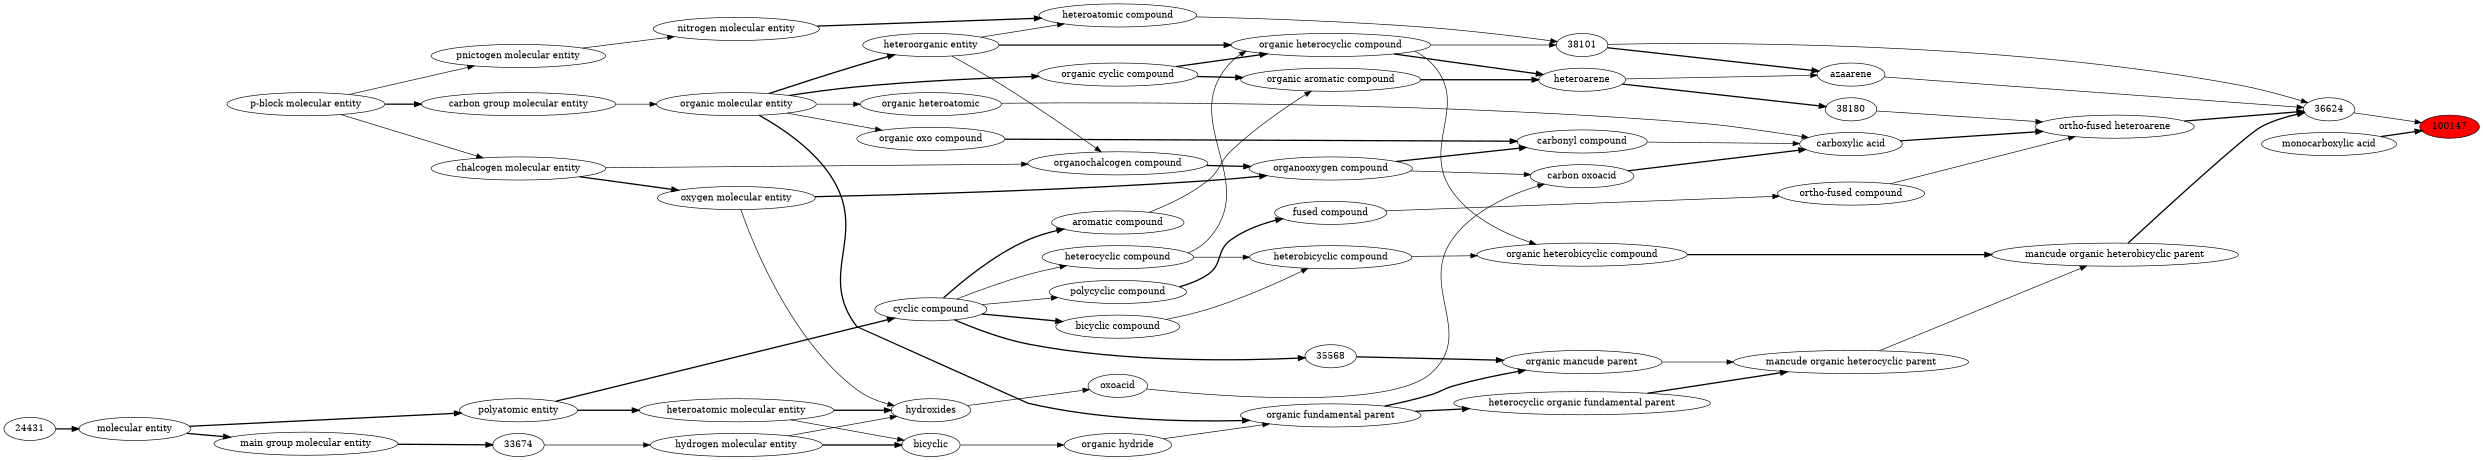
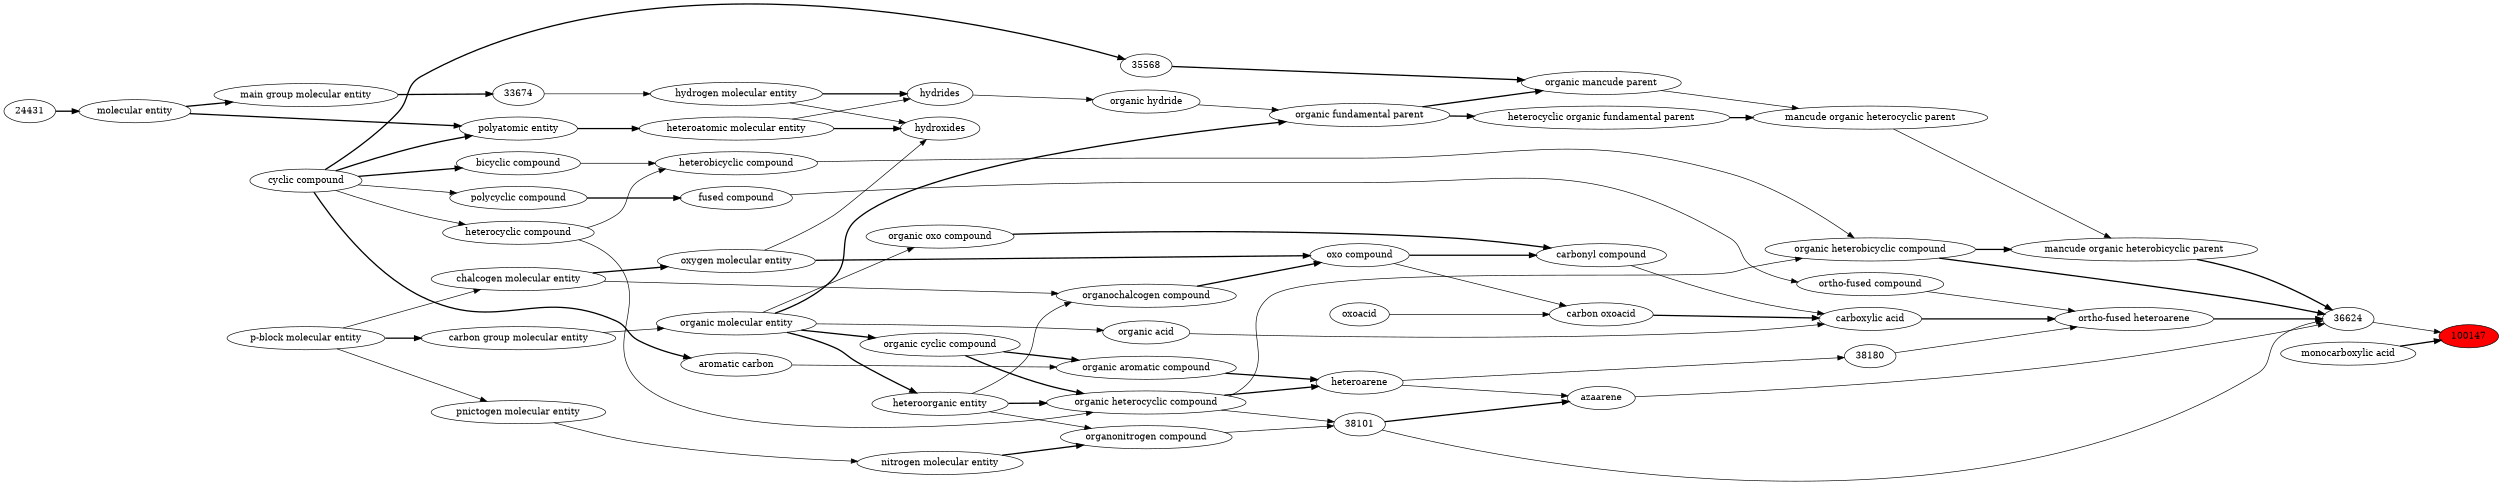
node "heteroatomic compound": label "heteroatomic compound" -> "organonitrogen compound"
edge "heteroarene" -> "38180": style bold -> solid
node "organic heteroatomic": label "organic heteroatomic" -> "organic acid"
node "organooxygen compound": label "organooxygen compound" -> "oxo compound"
node "aromatic compound": label "aromatic compound" -> "aromatic carbon"
edge "organic heterobicyclic compound" -> "36624": added
edge "polyatomic entity" -> "cyclic compound": reversed
edge "hydroxides" -> "oxoacid": removed
node "bicyclic": label "bicyclic" -> "hydrides"
